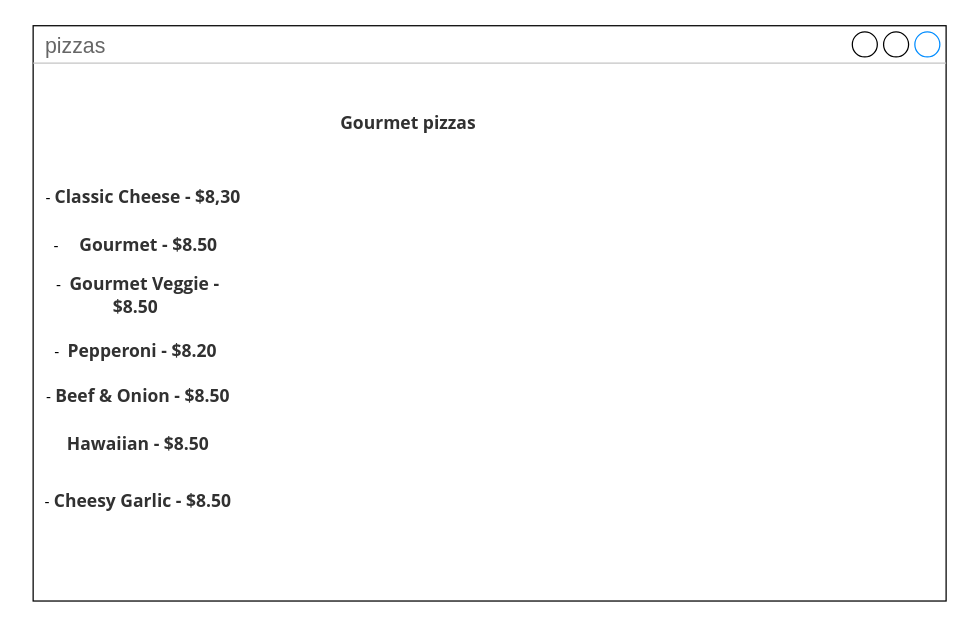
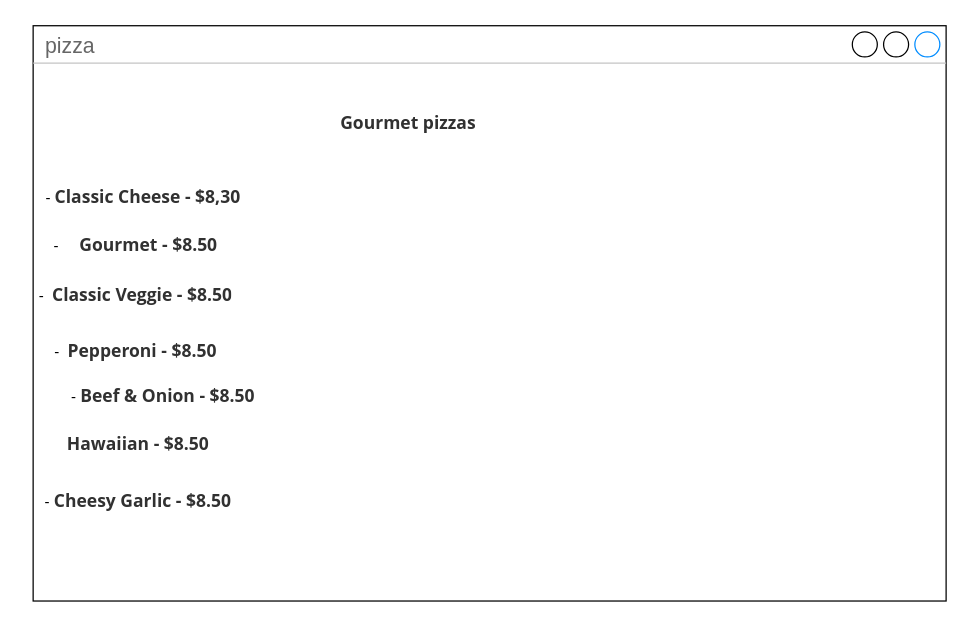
node "pizzas": label "pizzas" -> "pizza"
node "- Gourmet Veggie - $8.50": label "- Gourmet Veggie - $8.50" -> "- Classic Veggie - $8.50"
node "- Pepperoni - $8.20": label "- Pepperoni - $8.20" -> "- Pepperoni - $8.50"
node "- Beef & Onion - $8.50": moved (141, 394) -> (166, 394)
